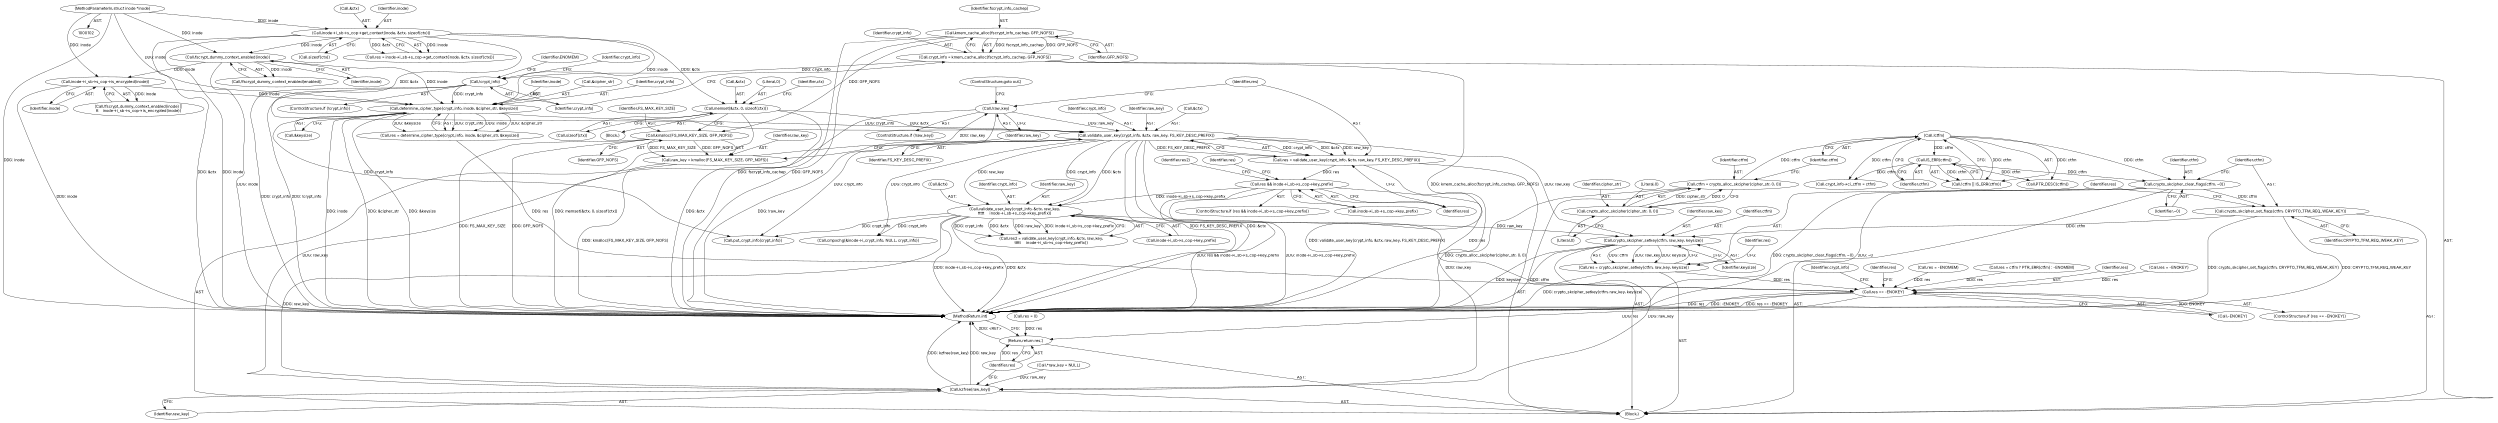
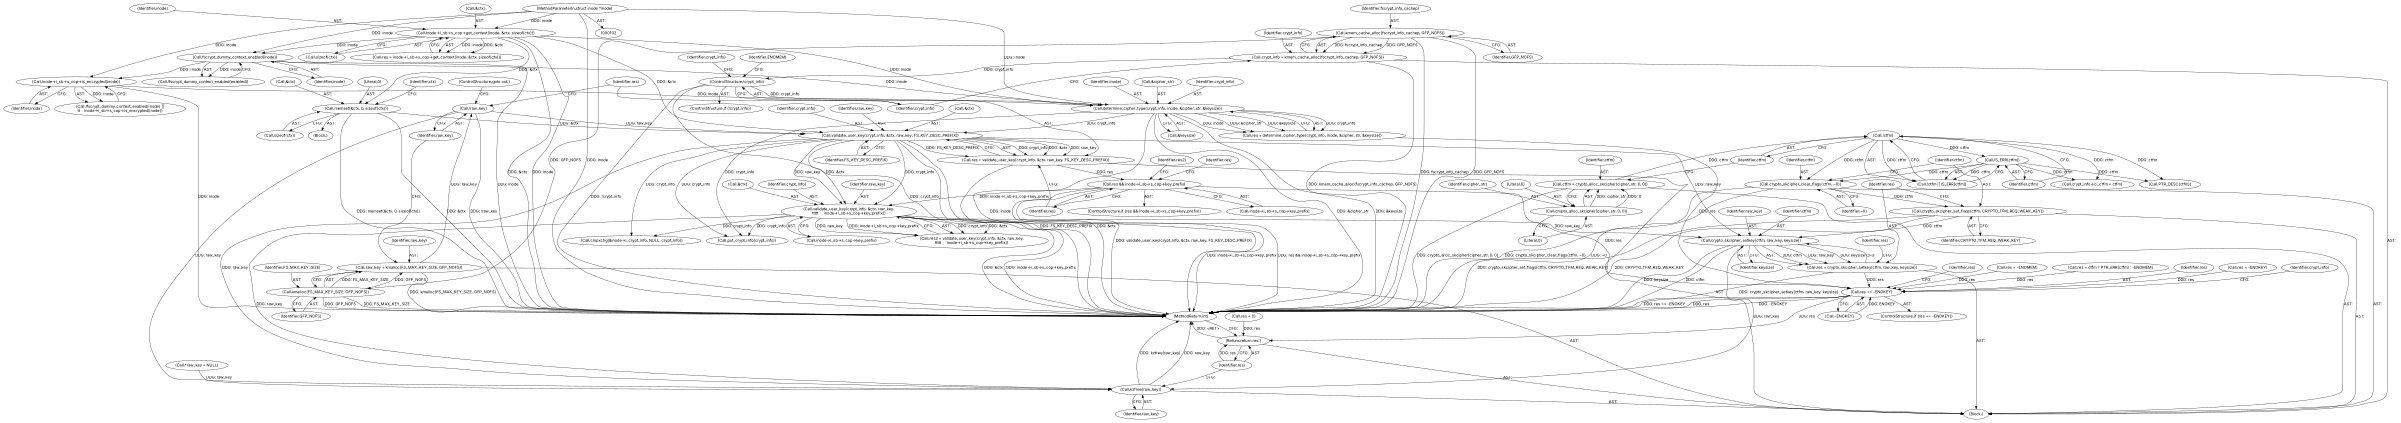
node "(Call,!crypt_info)": label "(Call,!crypt_info)" -> "(ControlStructure,!crypt_info)"
edge "(Call,memset(&ctx, 0, sizeof(ctx)))" -> "(Call,kmalloc(FS_MAX_KEY_SIZE, GFP_NOFS))": now "(Call,raw_key = kmalloc(FS_MAX_KEY_SIZE, GFP_NOFS))" -> "(Call,kmalloc(FS_MAX_KEY_SIZE, GFP_NOFS))"
node "(ControlStructure,if (!raw_key))": removed
